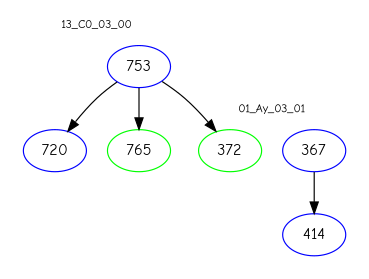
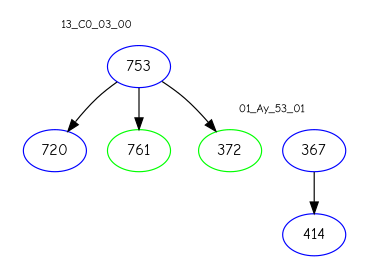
cluster "01_Ay_03_01": label "01_Ay_03_01" -> "01_Ay_53_01"
node "765": label "765" -> "761"
